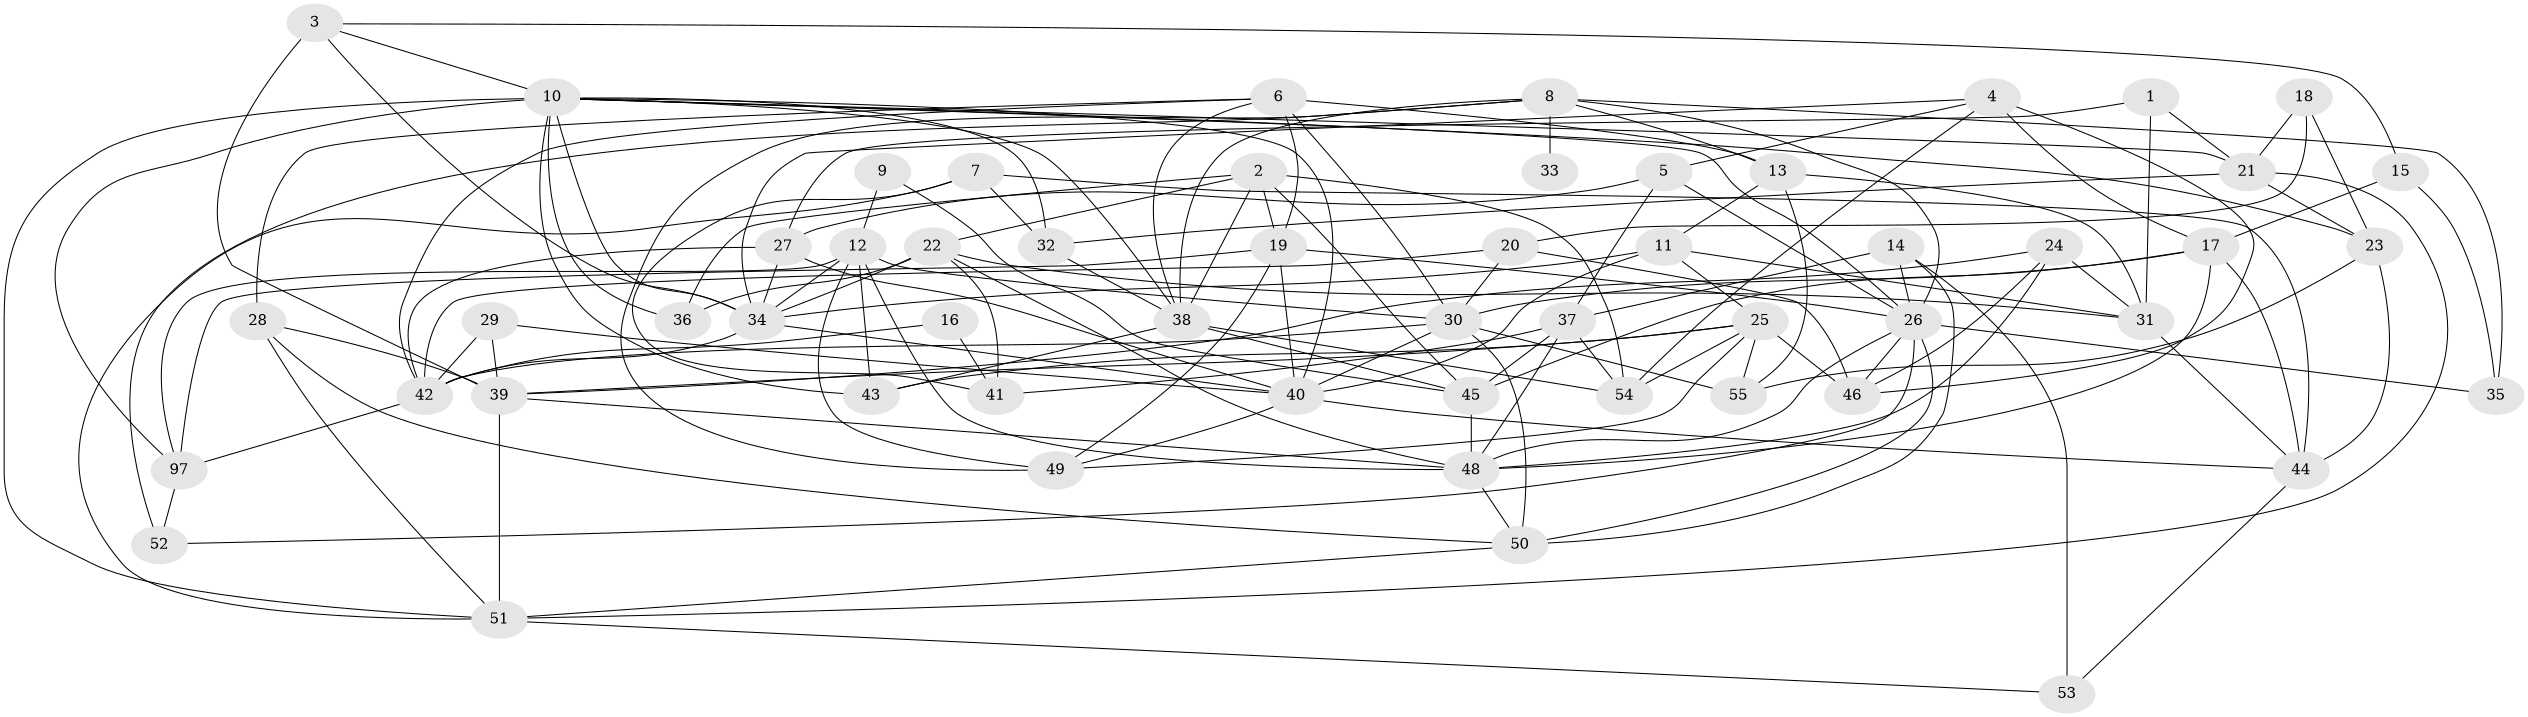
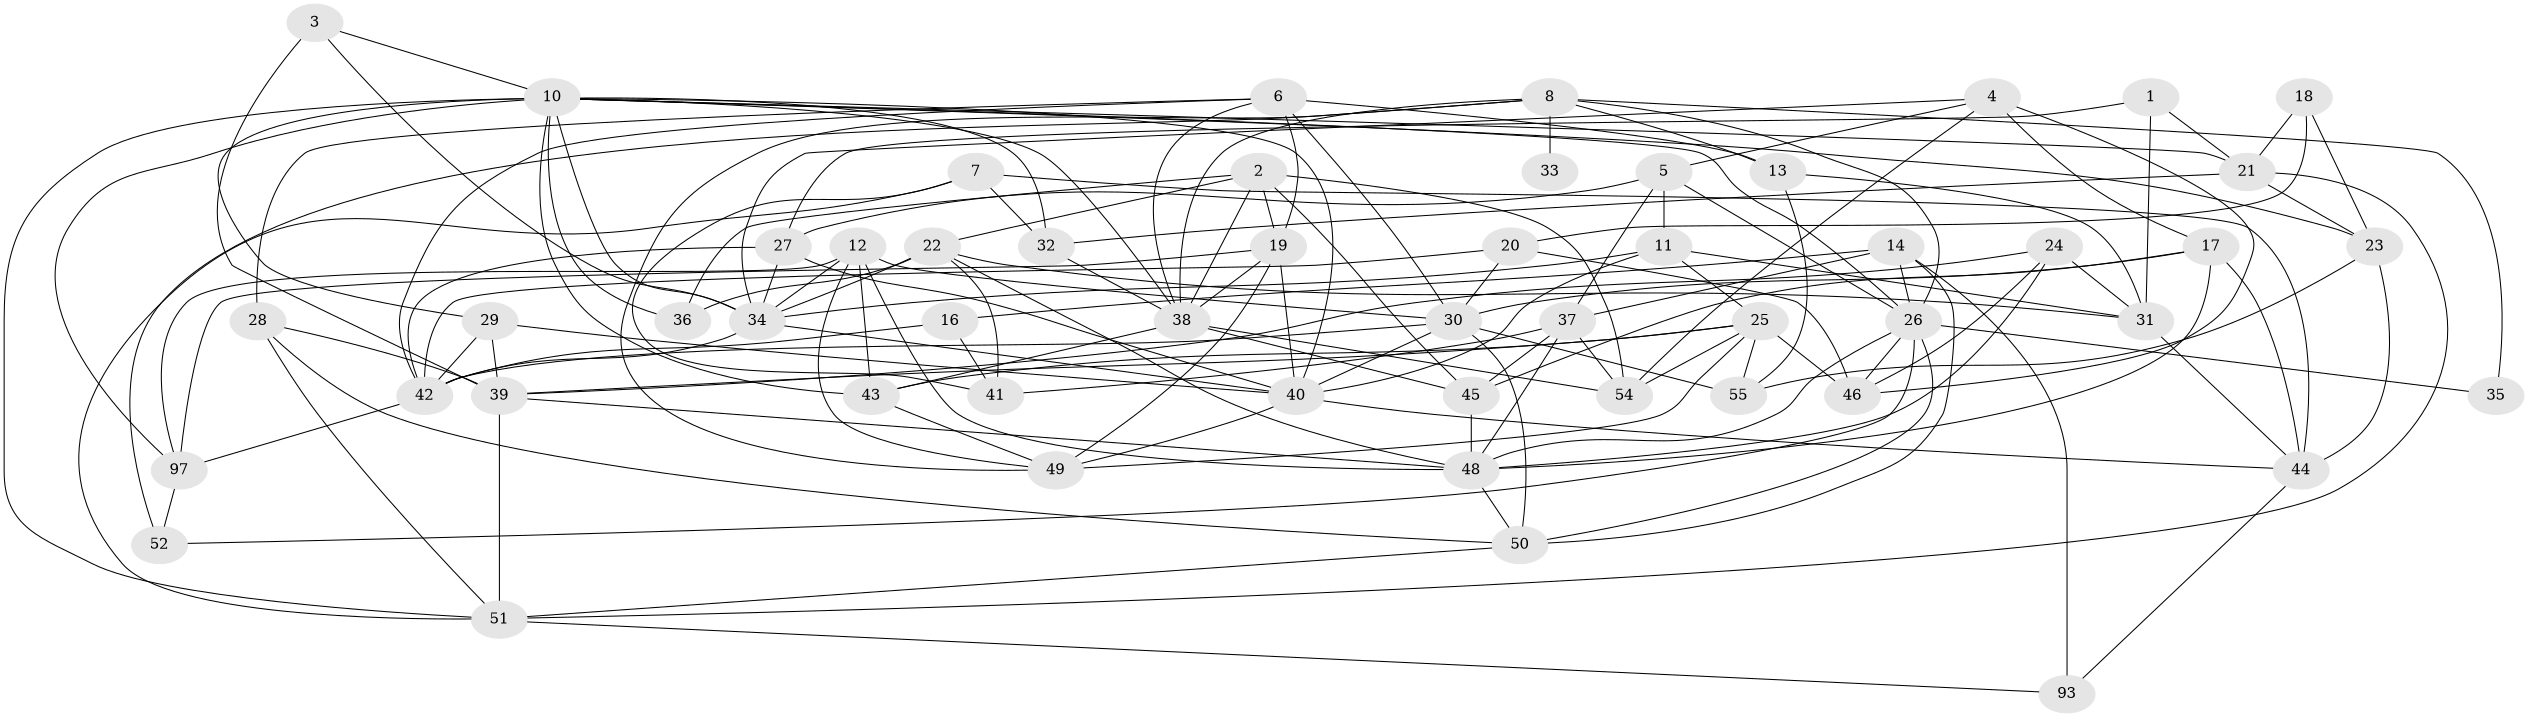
node "9": removed
node "15": removed
edge "10" -- "29": added
edge "13" -- "11": now "5" -- "11"
edge "19" -- "26": now "19" -- "38"
edge "14" -- "16": added
edge "43" -- "49": added
node "53": label "53" -> "93"
